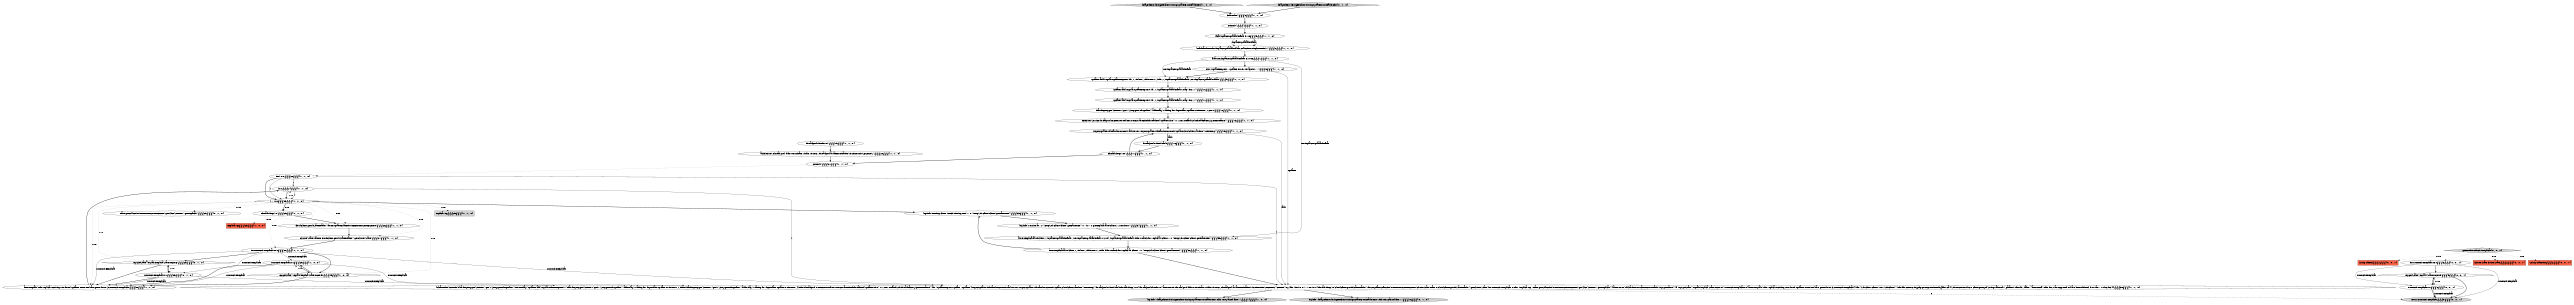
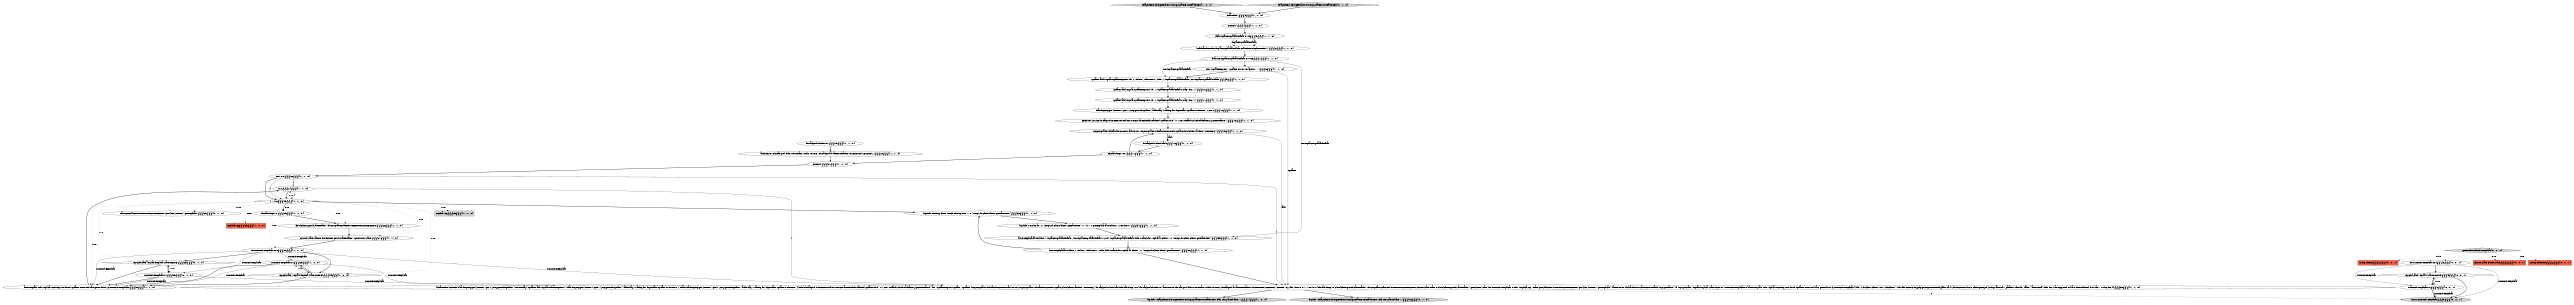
edge "commit()@@@21@@@['1', '1', '0']" -> "int i = 0@@@22@@@['1', '1', '0']": style dotted -> bold
edge "Thread.sleep(10)@@@25@@@['1', '1', '0']" -> "Replica rep@@@29@@@['1', '0', '0']": now "i < 100@@@23@@@['1', '1', '0']" -> "Replica rep@@@29@@@['1', '0', '0']"
